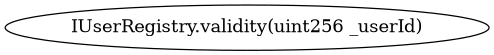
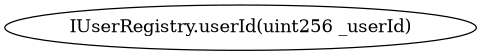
node "IUserRegistry.validity(uint256 _userId)": label "IUserRegistry.validity(uint256 _userId)" -> "IUserRegistry.userId(uint256 _userId)"
